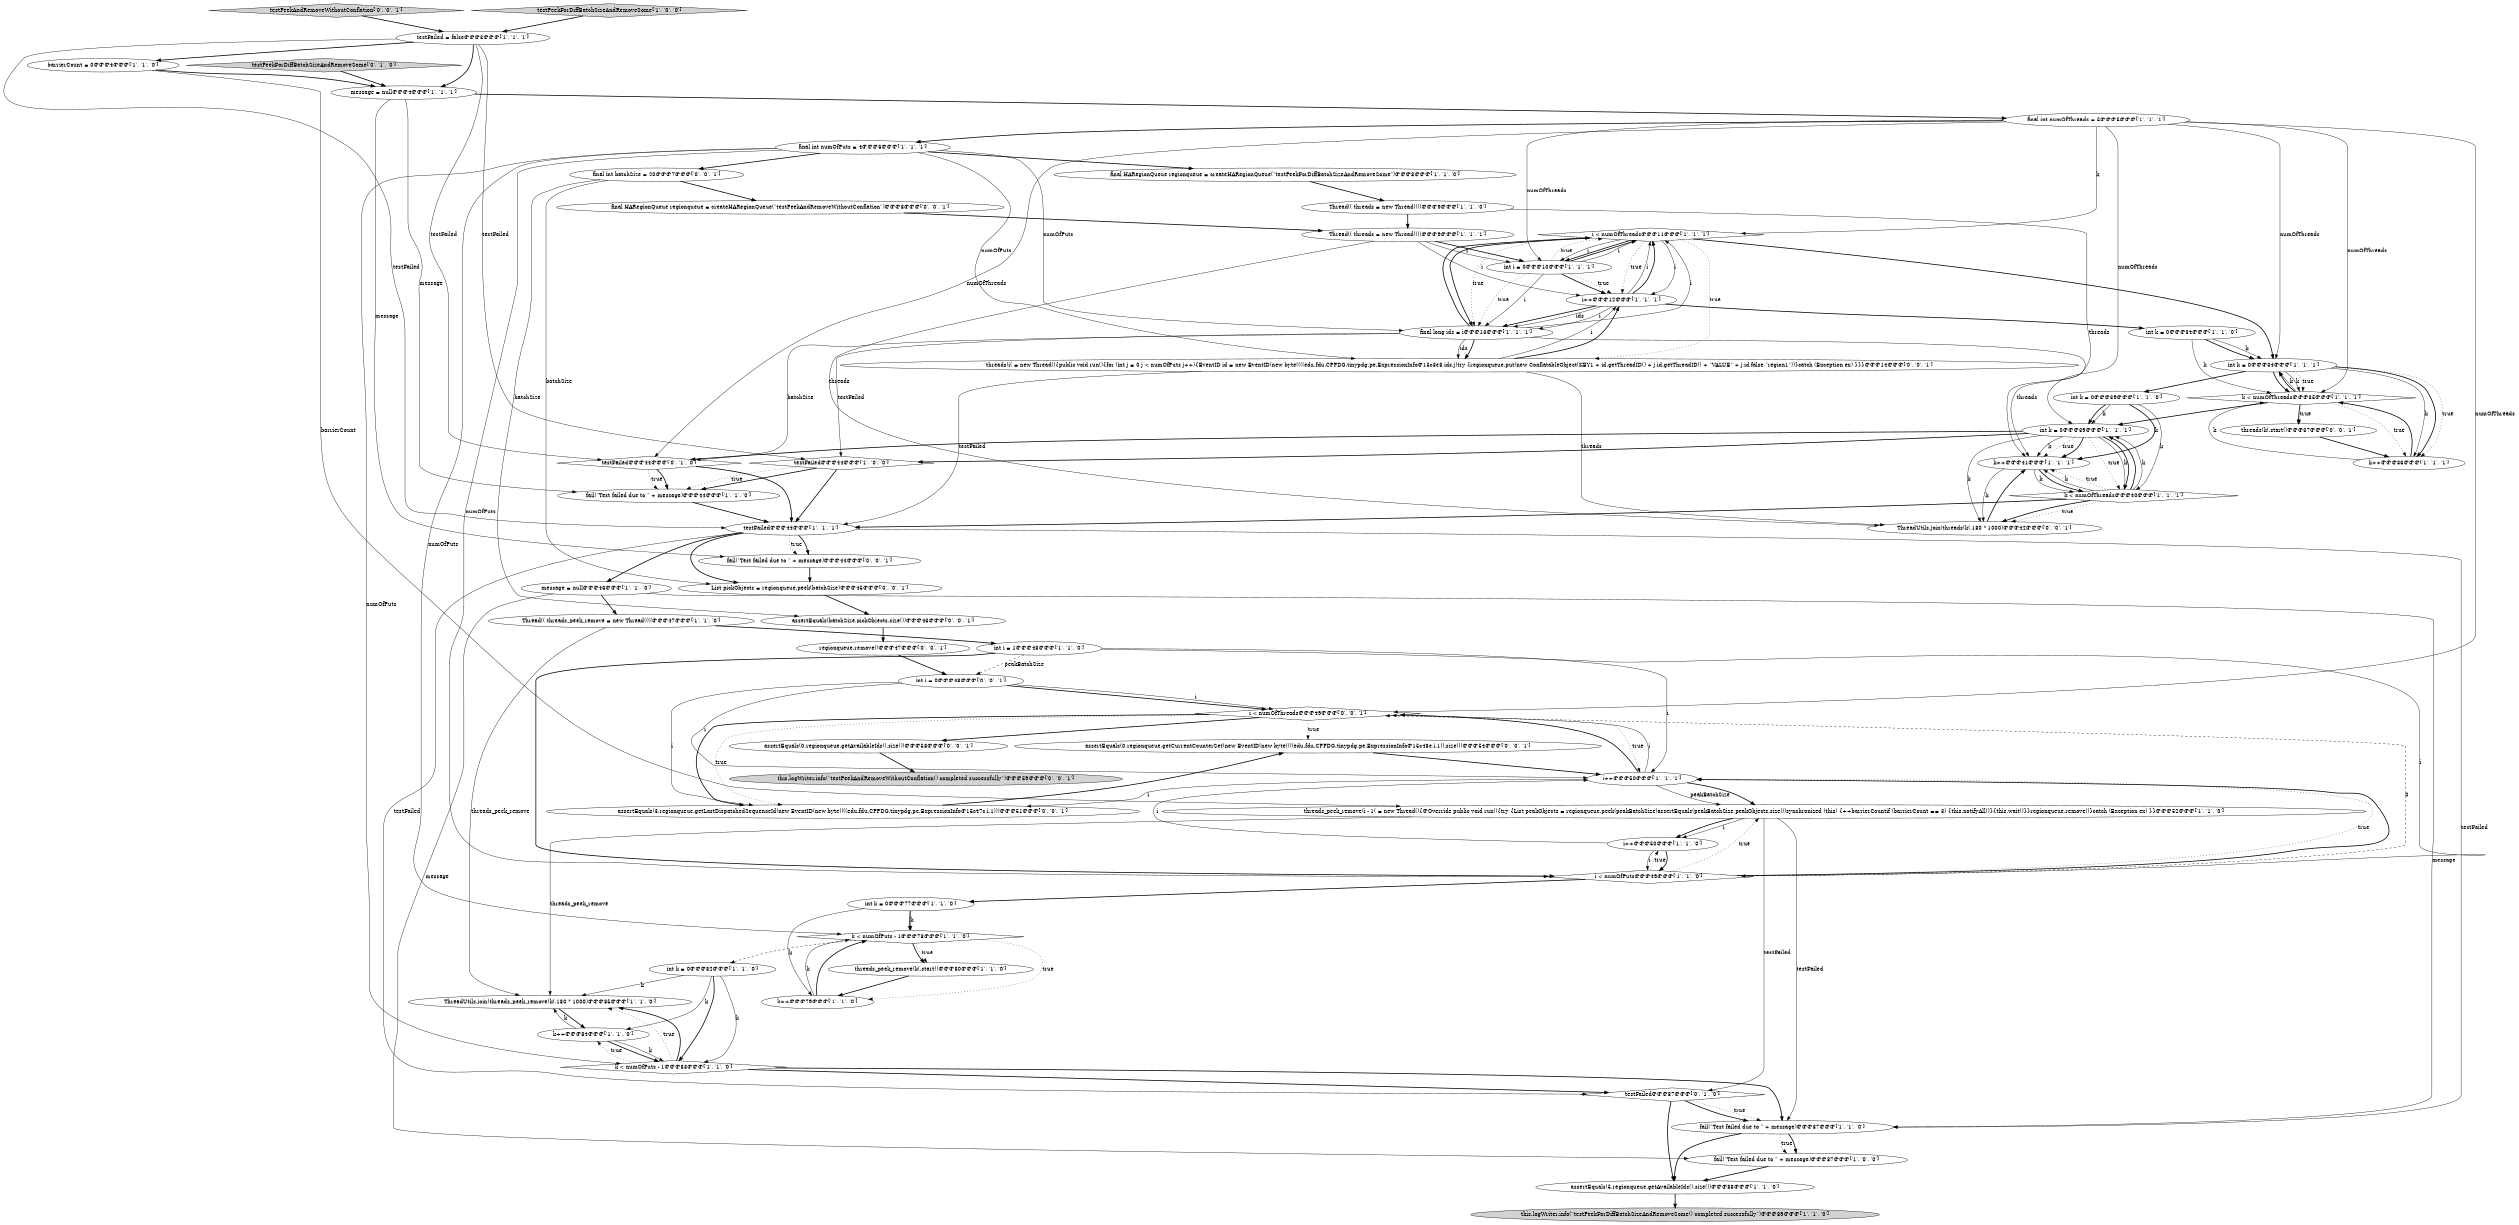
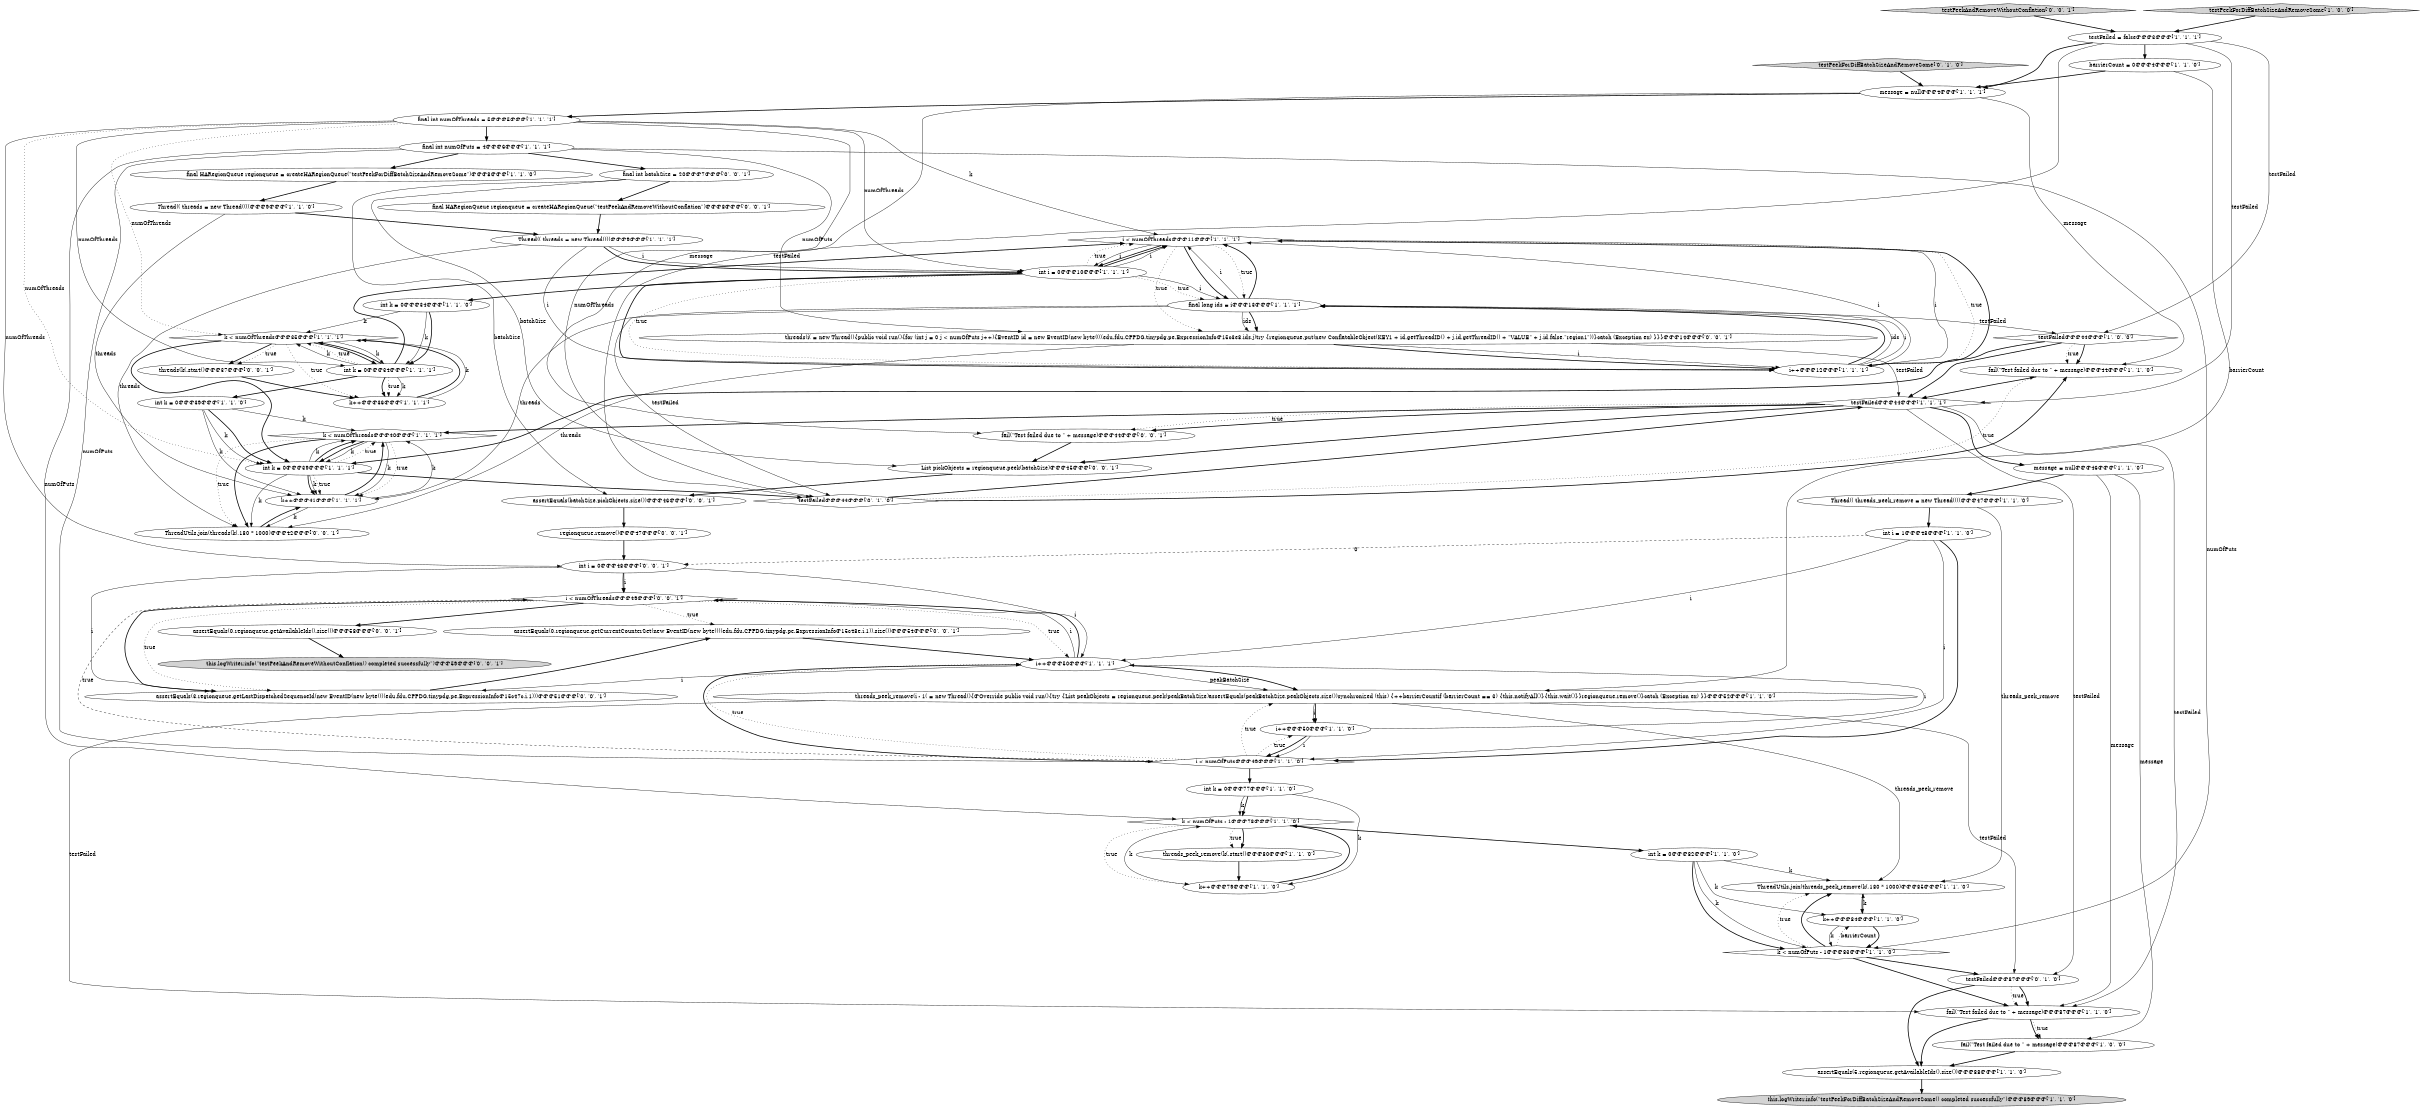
edge "final int numOfThreads = 5@@@5@@@['1', '1', '1']" -> "k < numOfThreads@@@35@@@['1', '1', '1']": style solid -> dotted
edge "i < numOfThreads@@@11@@@['1', '1', '1']" -> "int k = 0@@@34@@@['1', '1', '1']": reversed
edge "final int numOfThreads = 5@@@5@@@['1', '1', '1']" -> "int k = 0@@@39@@@['1', '1', '1']": style solid -> dotted
edge "final int numOfPuts = 4@@@6@@@['1', '1', '1']" -> "final long ids = i@@@13@@@['1', '1', '1']": removed, label "numOfPuts"
edge "i++@@@12@@@['1', '1', '1']" -> "int k = 0@@@34@@@['1', '1', '0']": now "int i = 0@@@10@@@['1', '1', '1']" -> "int k = 0@@@34@@@['1', '1', '0']"
edge "final long ids = i@@@13@@@['1', '1', '1']" -> "testFailed@@@44@@@['0', '1', '0']": label "batchSize" -> "testFailed"
edge "int k = 0@@@39@@@['1', '1', '0']" -> "k++@@@41@@@['1', '1', '1']": style bold -> solid
edge "int k = 0@@@39@@@['1', '1', '1']" -> "testFailed@@@44@@@['1', '0', '0']": reversed
edge "k < numOfThreads@@@40@@@['1', '1', '1']" -> "testFailed@@@44@@@['1', '1', '1']": reversed
node "testFailed@@@44@@@['1', '1', '1']": shape ellipse -> diamond
edge "int i = 1@@@48@@@['1', '1', '0']" -> "int i = 0@@@48@@@['0', '0', '1']": label "peakBatchSize" -> "0"
edge "final int numOfThreads = 5@@@5@@@['1', '1', '1']" -> "i < numOfThreads@@@49@@@['0', '0', '1']": now "final int numOfThreads = 5@@@5@@@['1', '1', '1']" -> "int i = 0@@@48@@@['0', '0', '1']"
edge "i < numOfPuts@@@49@@@['1', '1', '0']" -> "i < numOfThreads@@@49@@@['0', '0', '1']": label "0" -> "true"
edge "k < numOfPuts - 1@@@78@@@['1', '1', '0']" -> "int k = 0@@@82@@@['1', '1', '0']": style dashed -> bold
edge "k < numOfPuts - 1@@@83@@@['1', '1', '0']" -> "k++@@@84@@@['1', '1', '0']": label "true" -> "barrierCount"
node "testFailed@@@87@@@['0', '1', '0']": shape diamond -> ellipse
